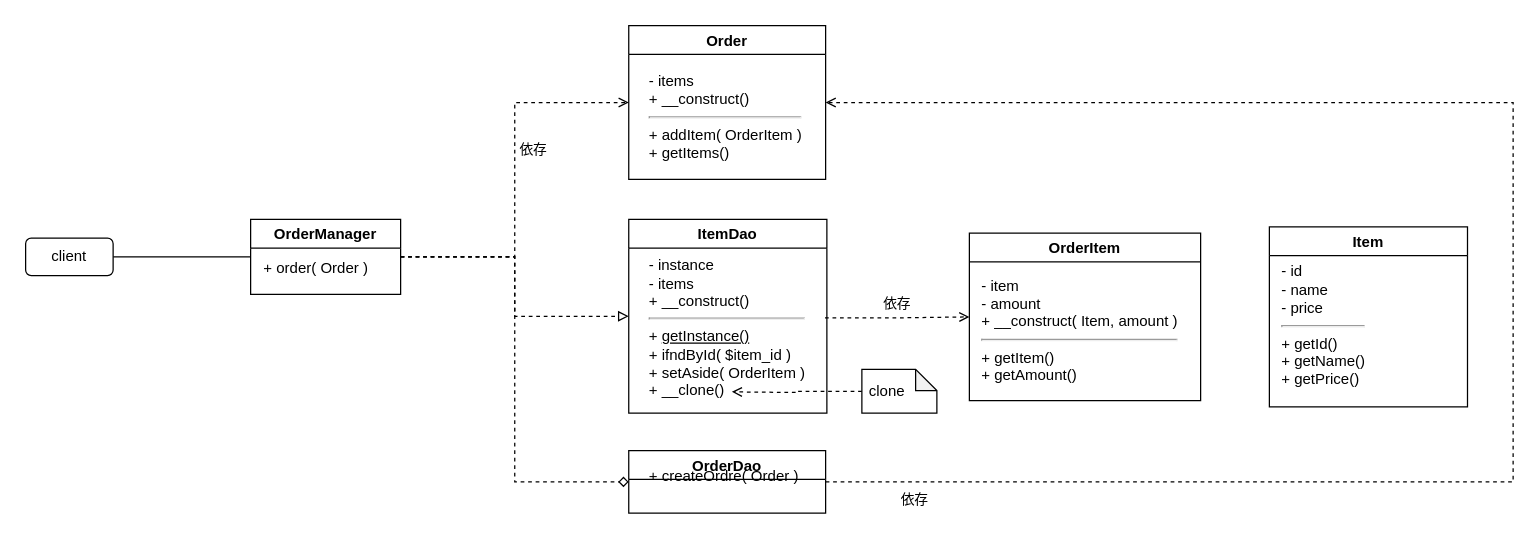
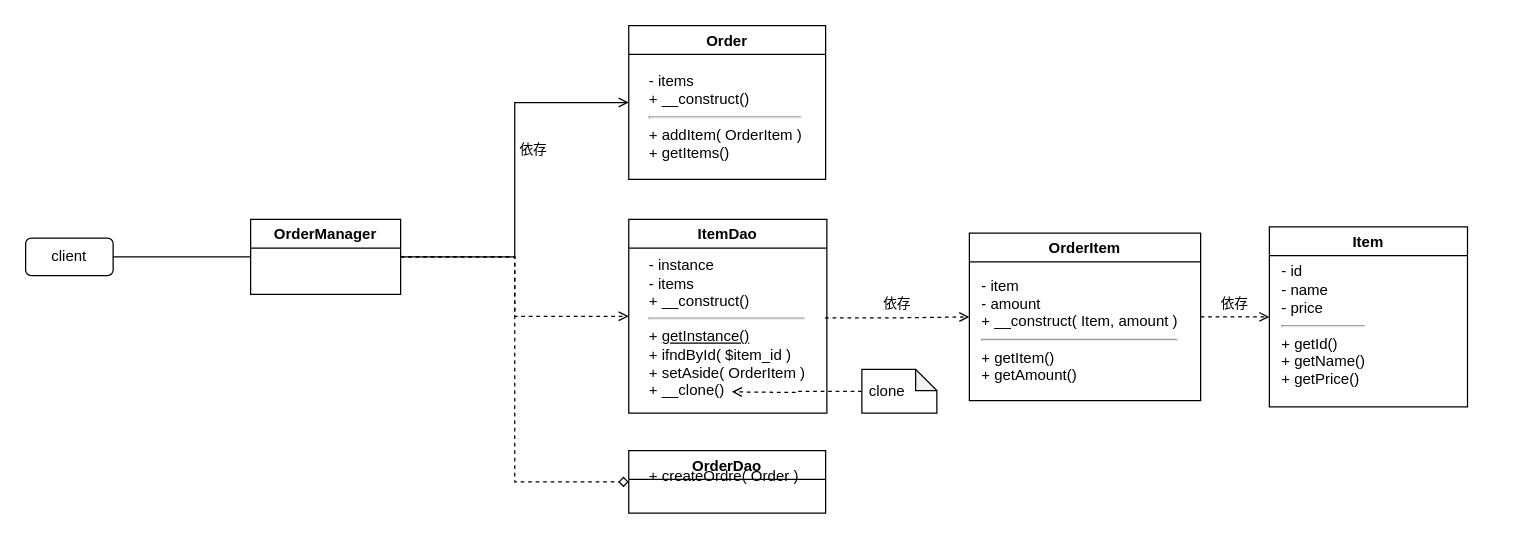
edge "OrderManager" -> "Order": style dashed -> solid
node "+ order( Order )": removed
edge "OrderDao" -> "Order": removed, label "依存"
edge "OrderManager" -> "ItemDao": arrowhead block -> open
edge "OrderItem" -> "Item": added, label "依存"
